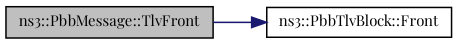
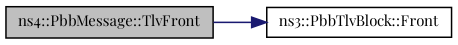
node "ns3::PbbMessage::TlvFront": label "ns3::PbbMessage::TlvFront" -> "ns4::PbbMessage::TlvFront"
